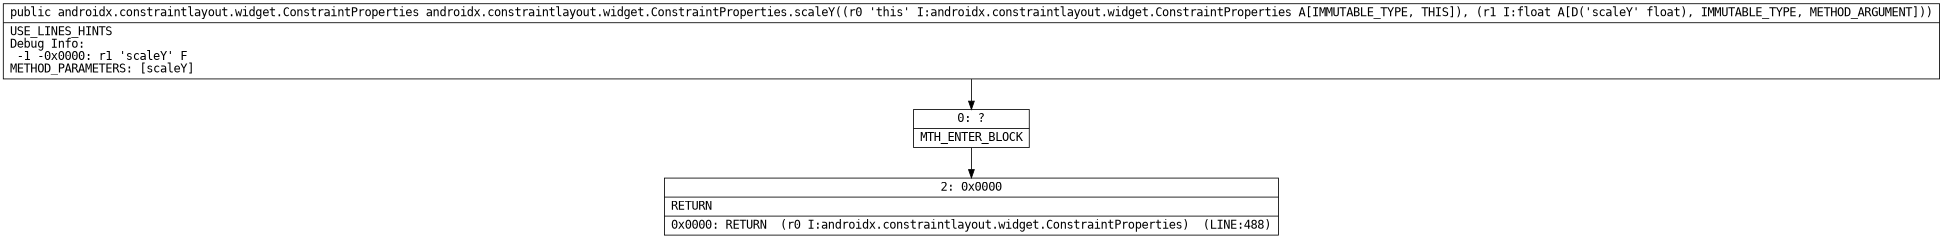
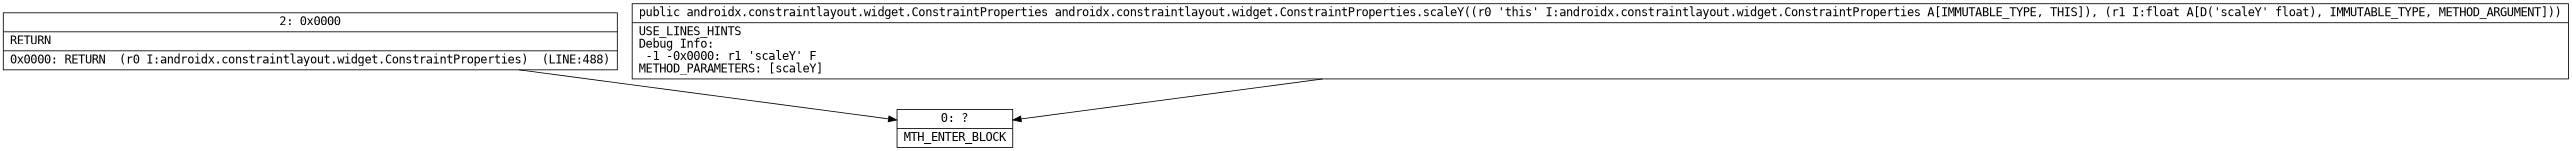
edge "0: ?" -> "2: 0x0000": reversed
